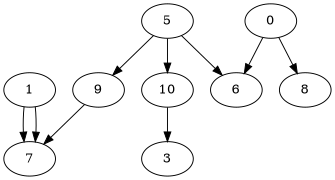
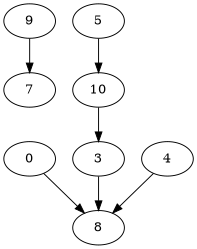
edge "5" -> "9": removed
node "1": removed
node "6": removed
node "4": added
edge "3" -> "8": added
